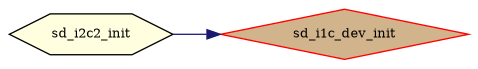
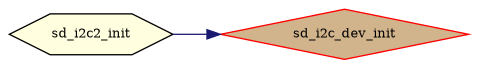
node "sd_i1c_dev_init": label "sd_i1c_dev_init" -> "sd_i2c_dev_init"
